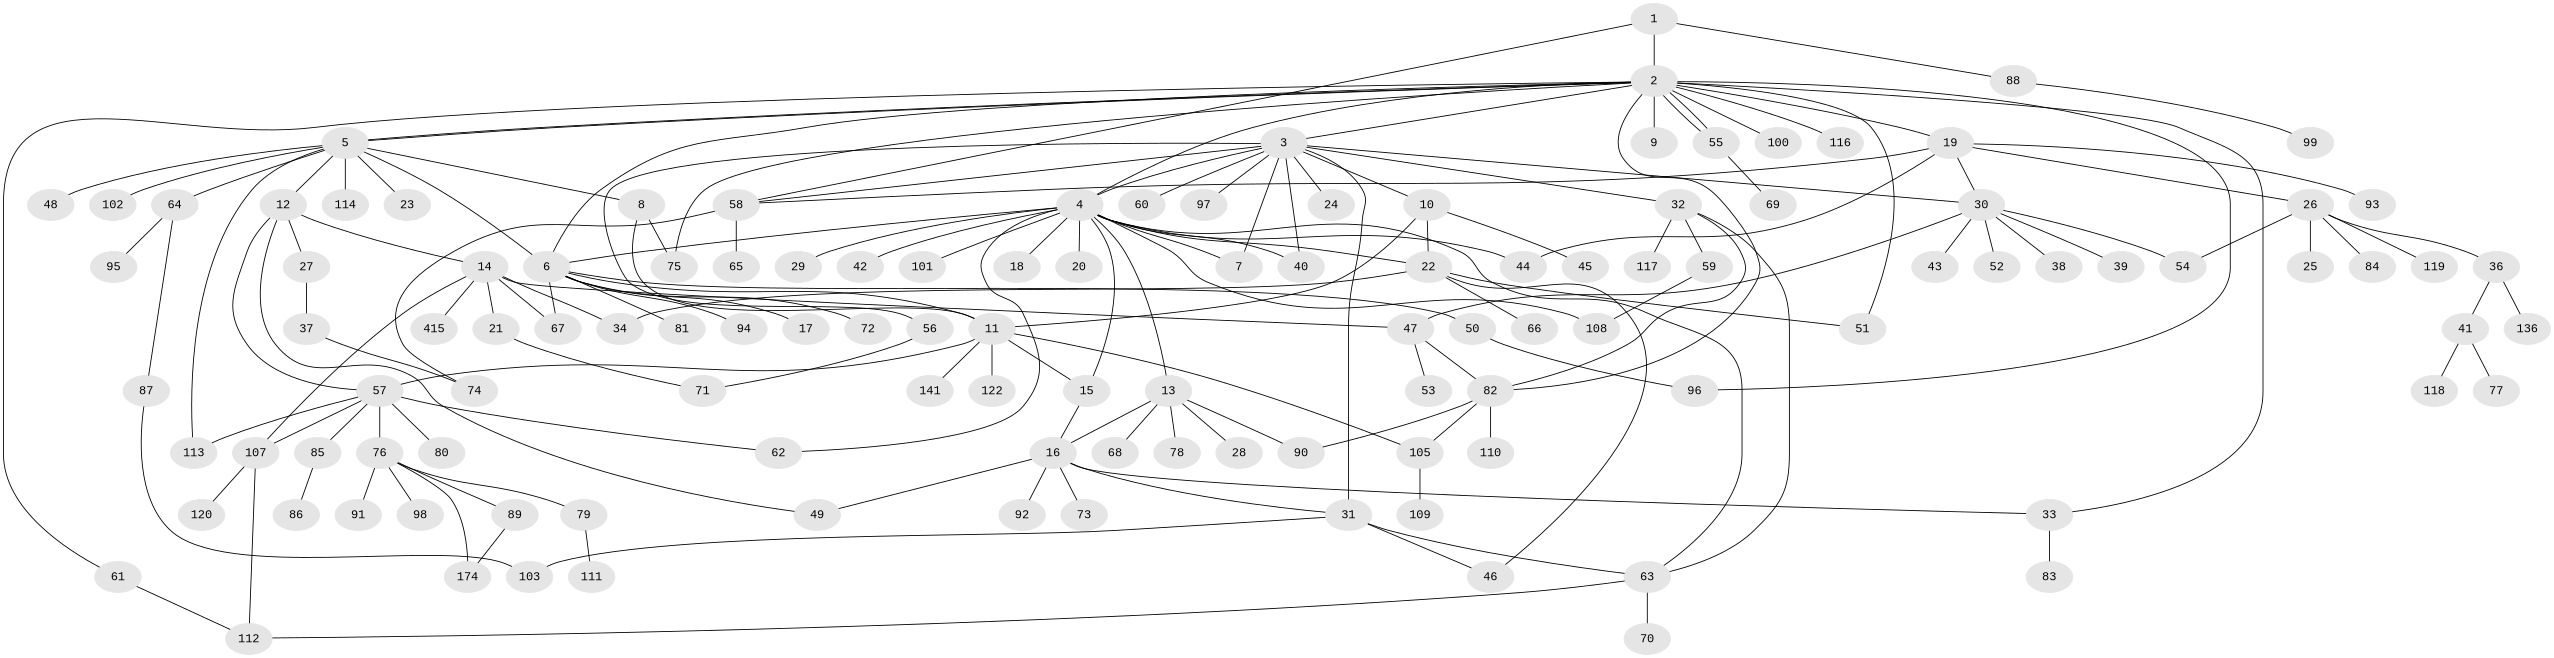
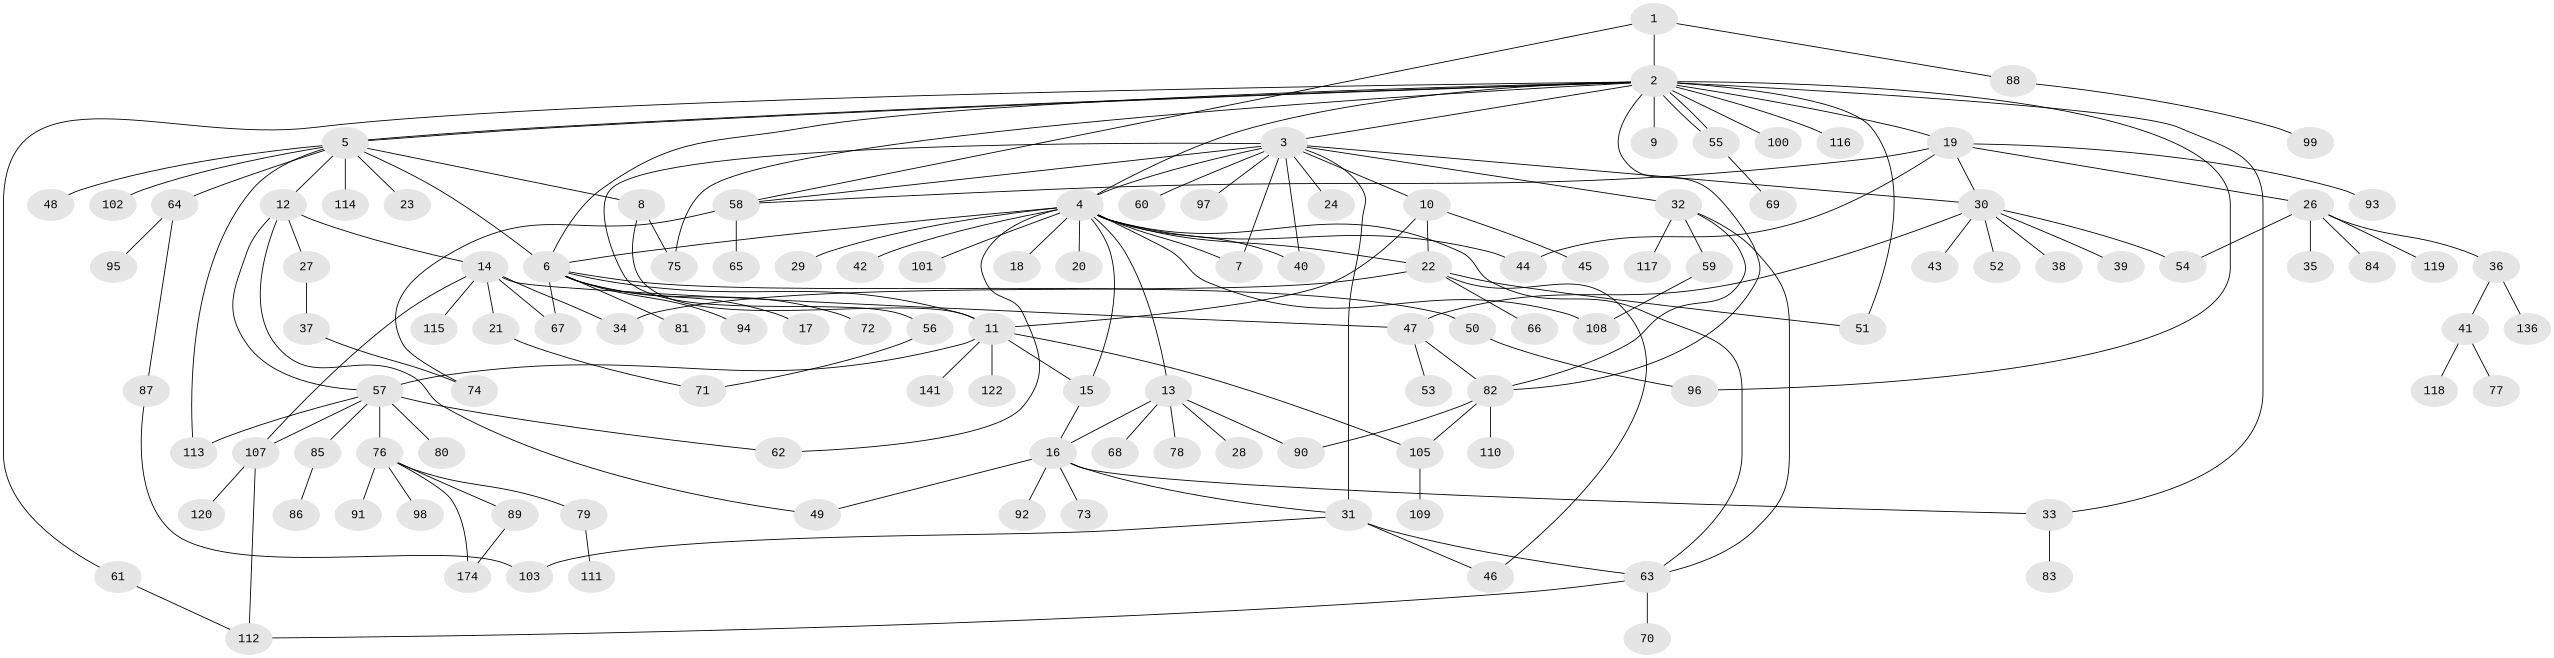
node "25": label "25" -> "35"
node "415": label "415" -> "115"
